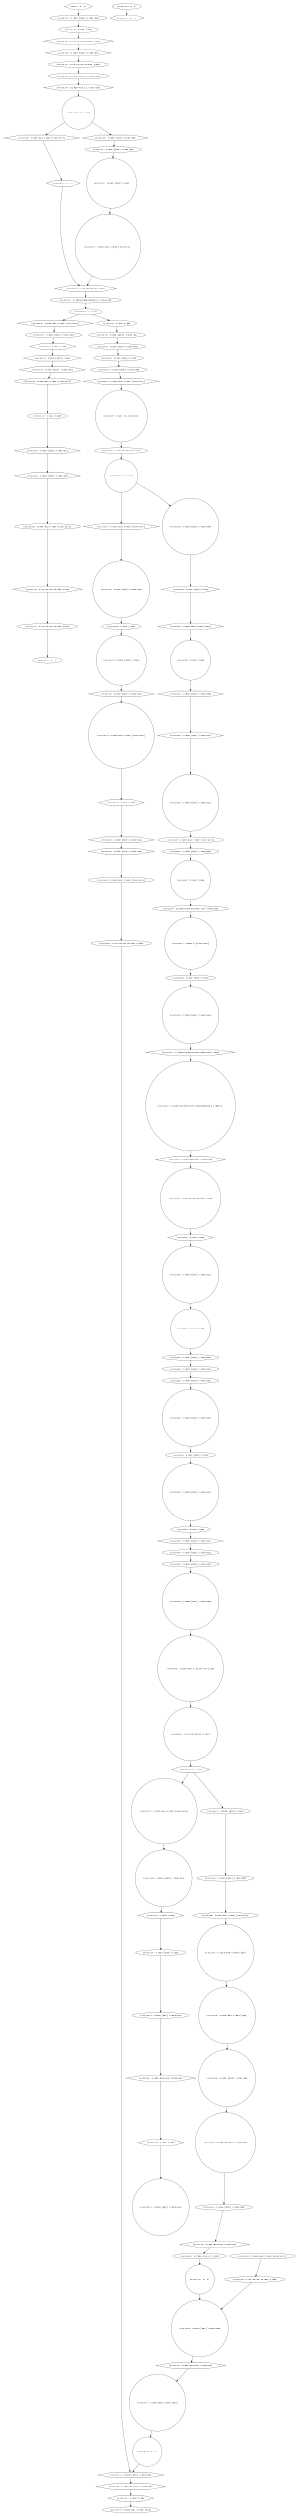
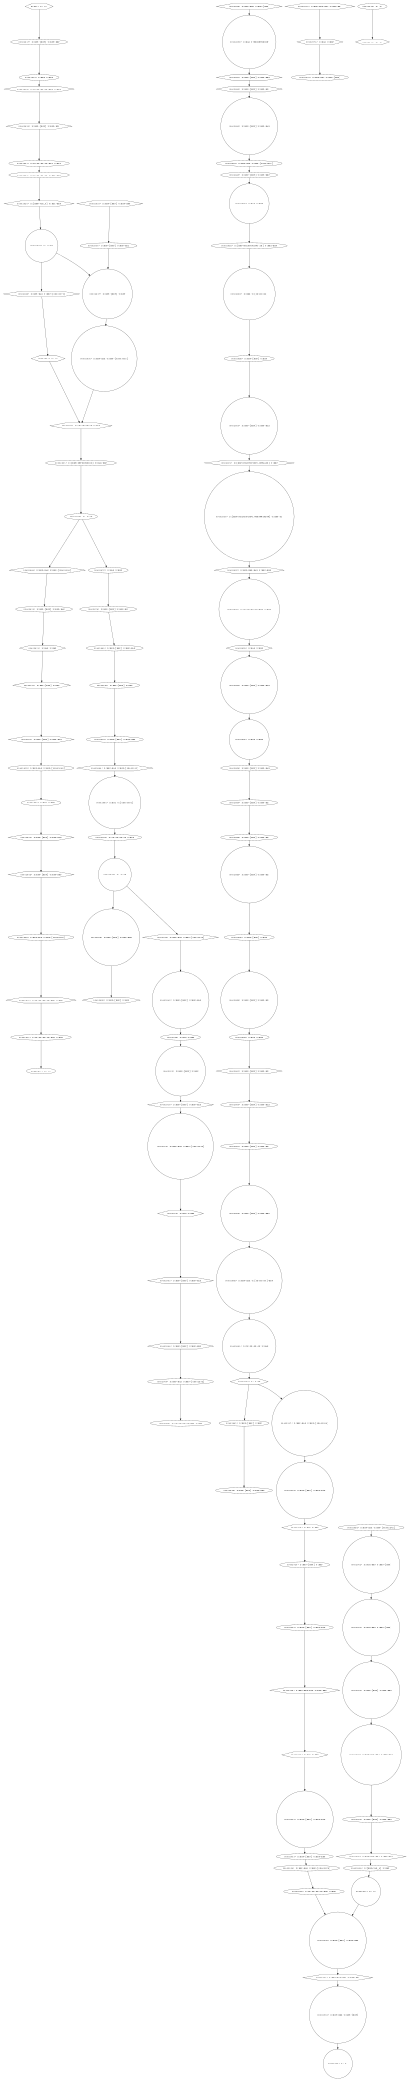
edge "00402829; D: U:ZF" -> "00402833; D:ESP,[ESP] U:ESP,EBP": now "00402829; D: U:ZF" -> "00402837; D:ESP,[ESP] U:ESP"
edge "0040289b; D:ESP,[ESP] U:ESP" -> "0040289d; D:ESP,EBX U:ESP,[ESP]": removed
node "0040289e; D:EAX U:EBP": label "0040289e; D:EAX U:EBP" -> "0040289e; D:EAX U:WSHOWWINDOW"
node "00402933; D:ESP,[ESP] U:ESP,EBP": added
edge "004028fa; D:ESP,[ESP] U:ESP,EBP" -> "004028fd; D:ESP,EAX U:ESP,[0x402a7a]": removed
node "00402971; D:ESP,[ESP] U:ESP,EBP": removed
